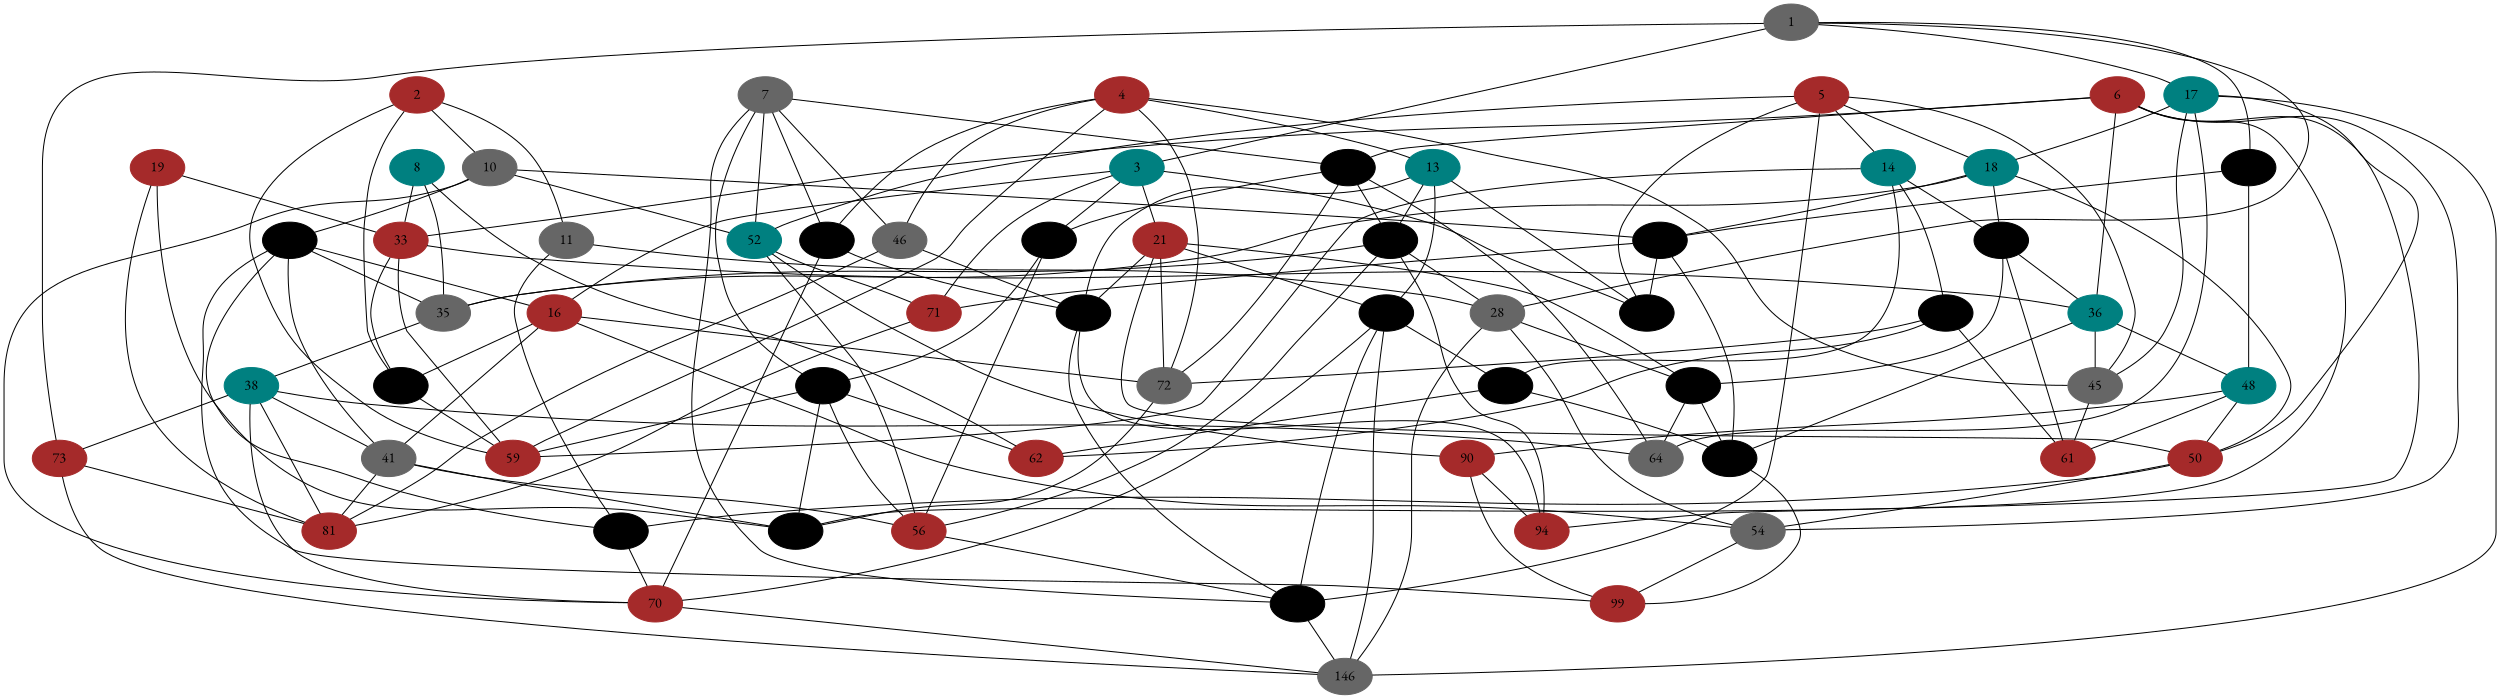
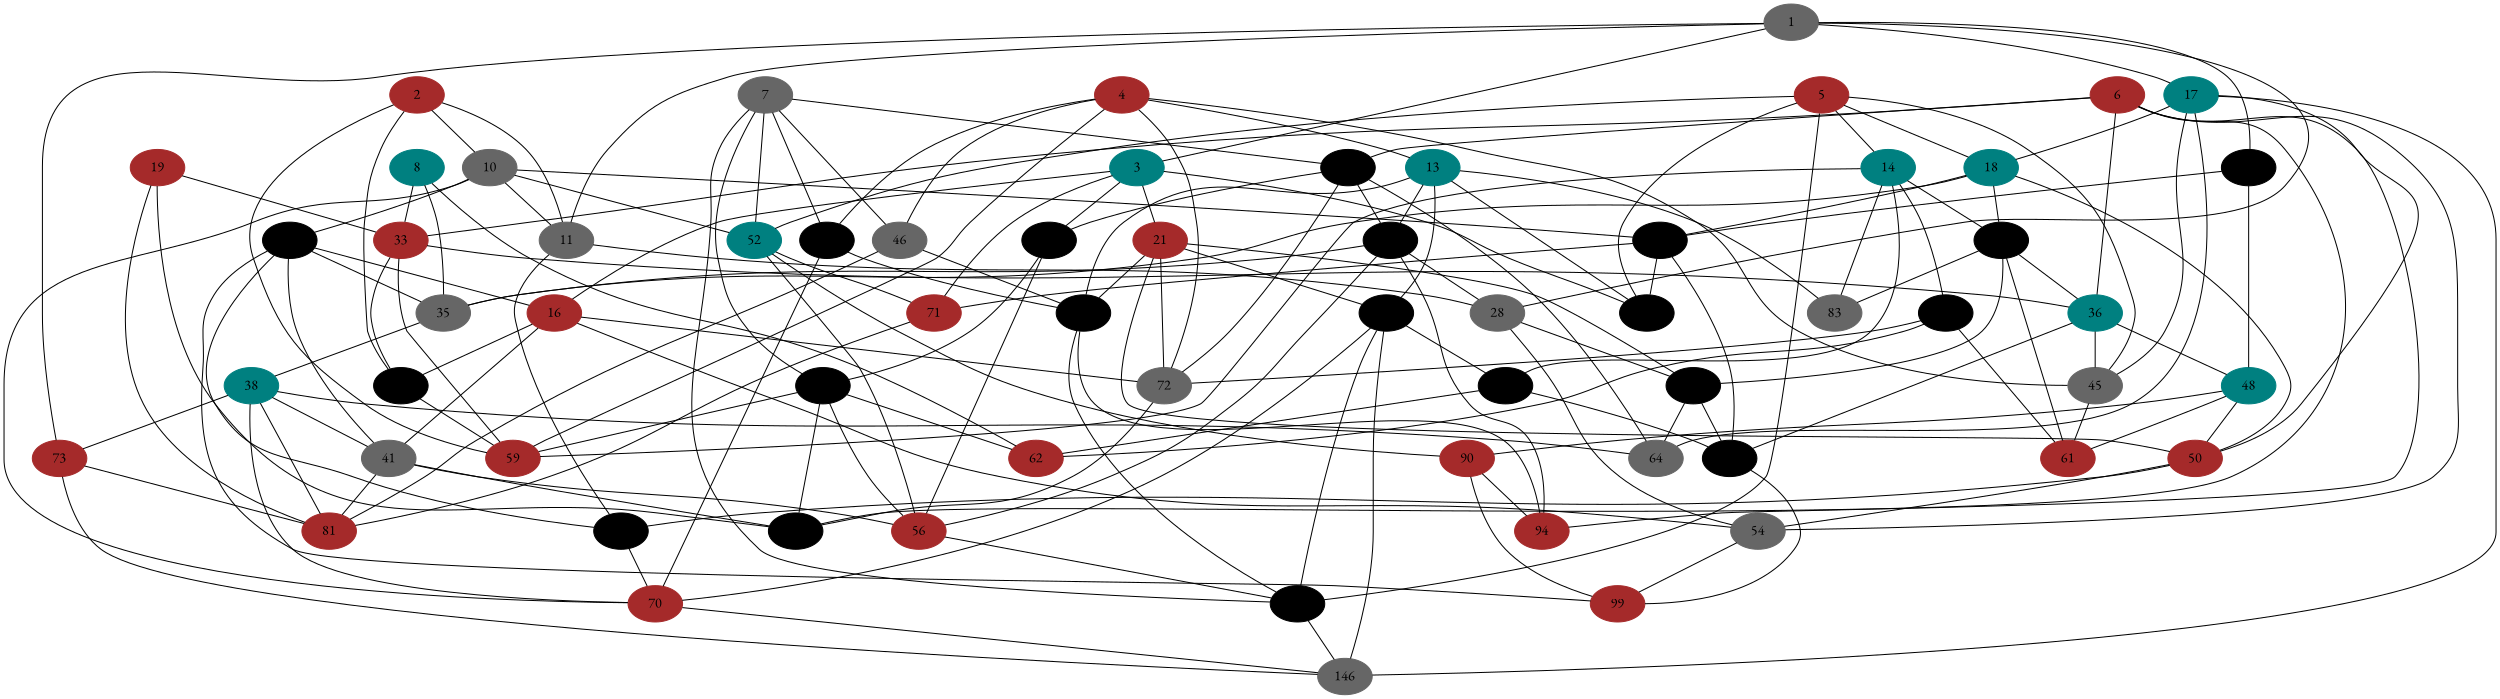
edge "1" -- "11": added
edge "10" -- "11": added
node "83": added
edge "28" -- "146": removed
